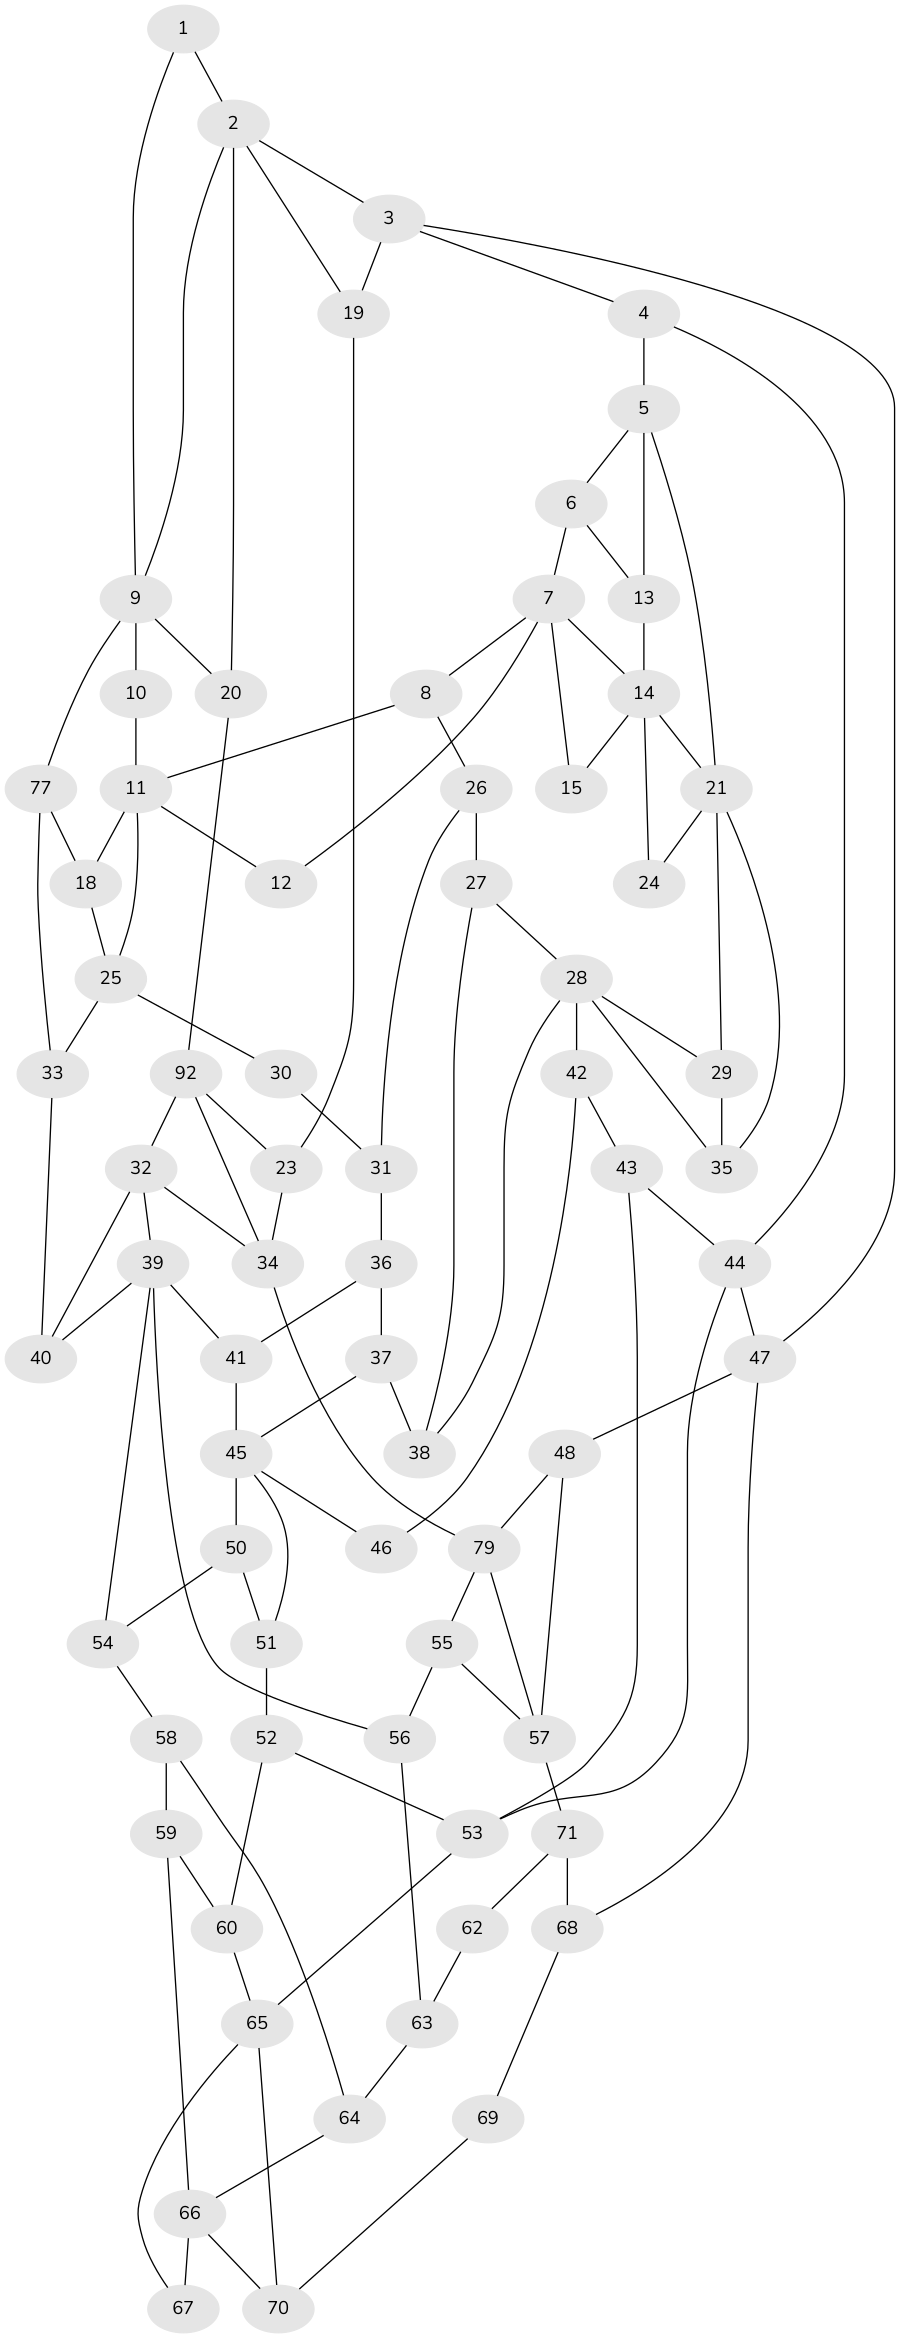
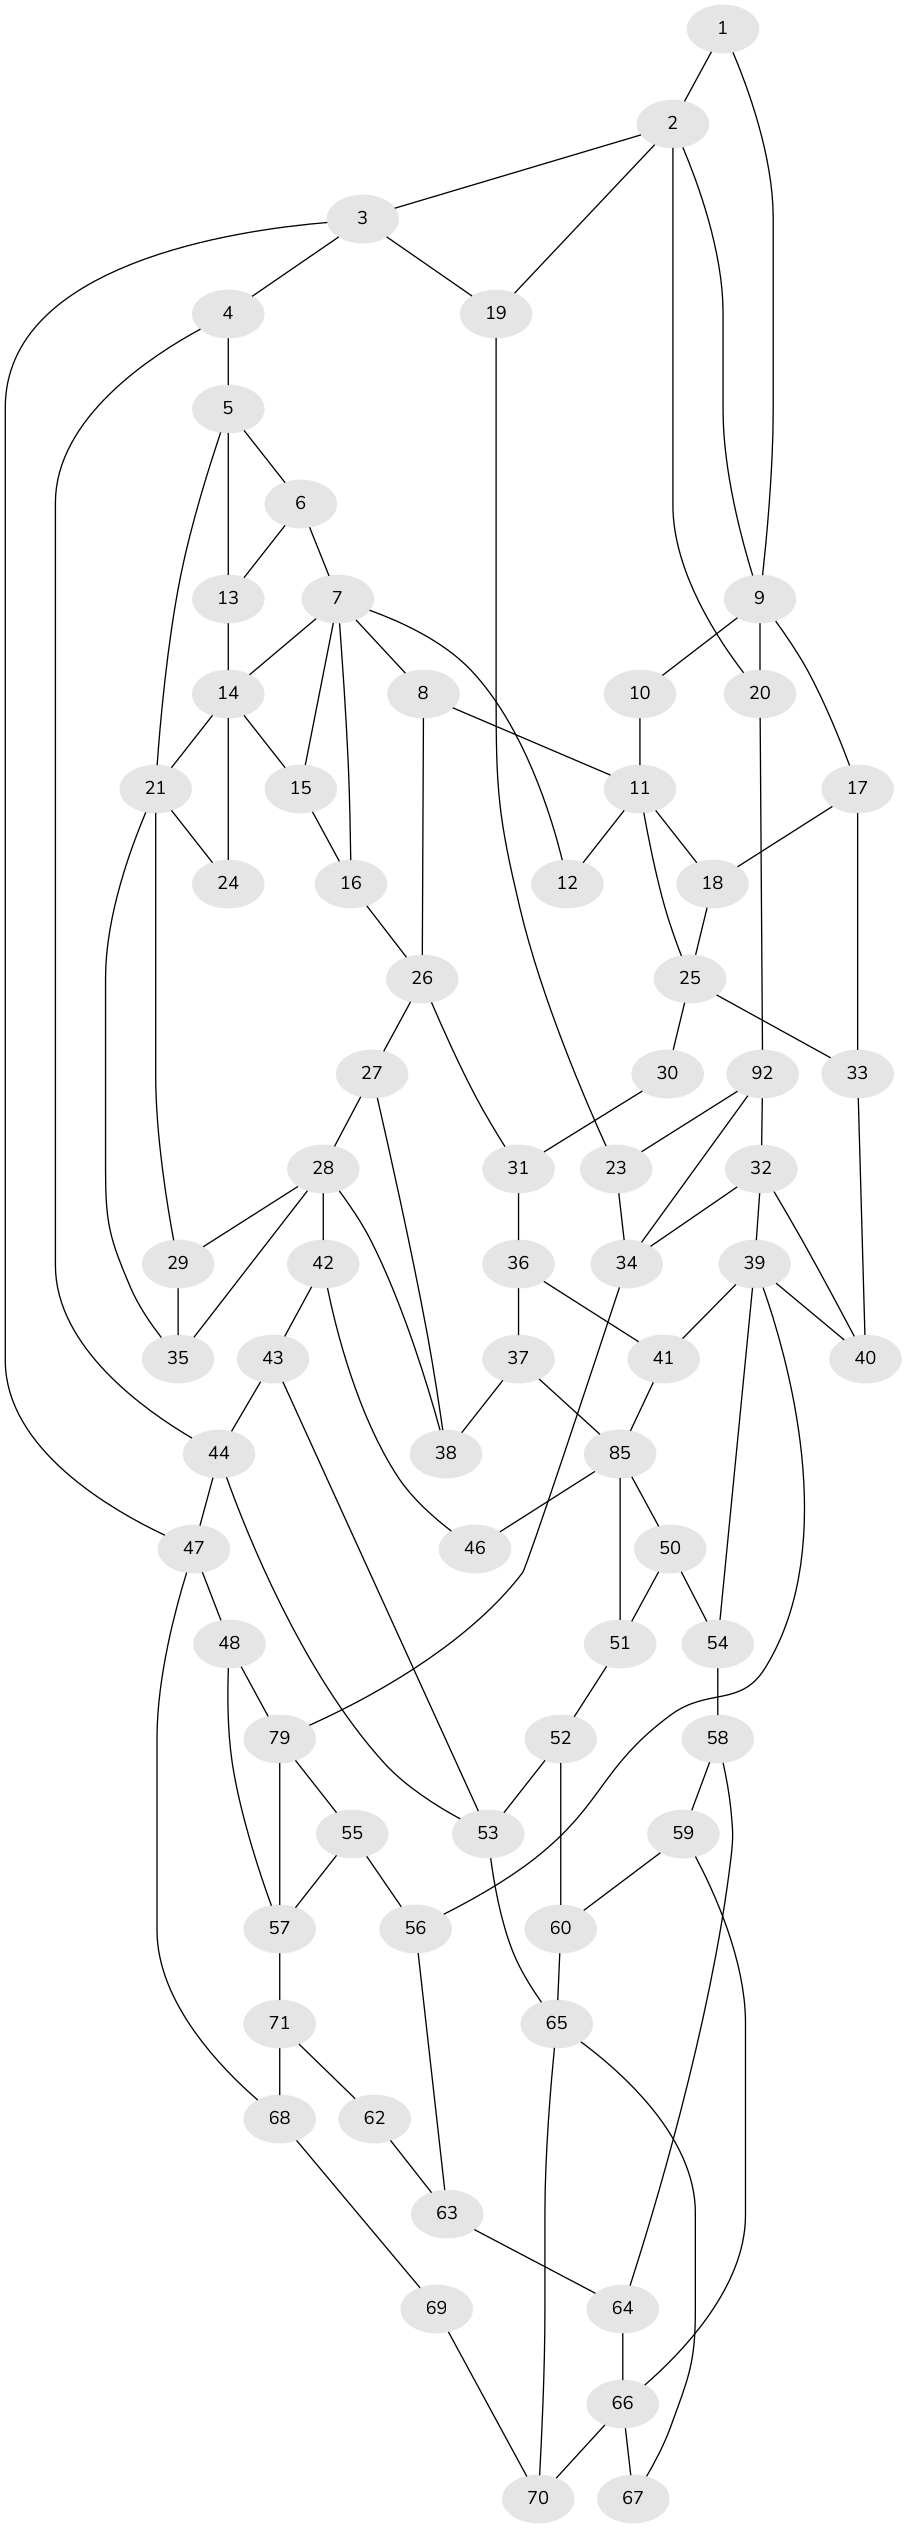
node "77": label "77" -> "17"
node "16": added
node "45": label "45" -> "85"
